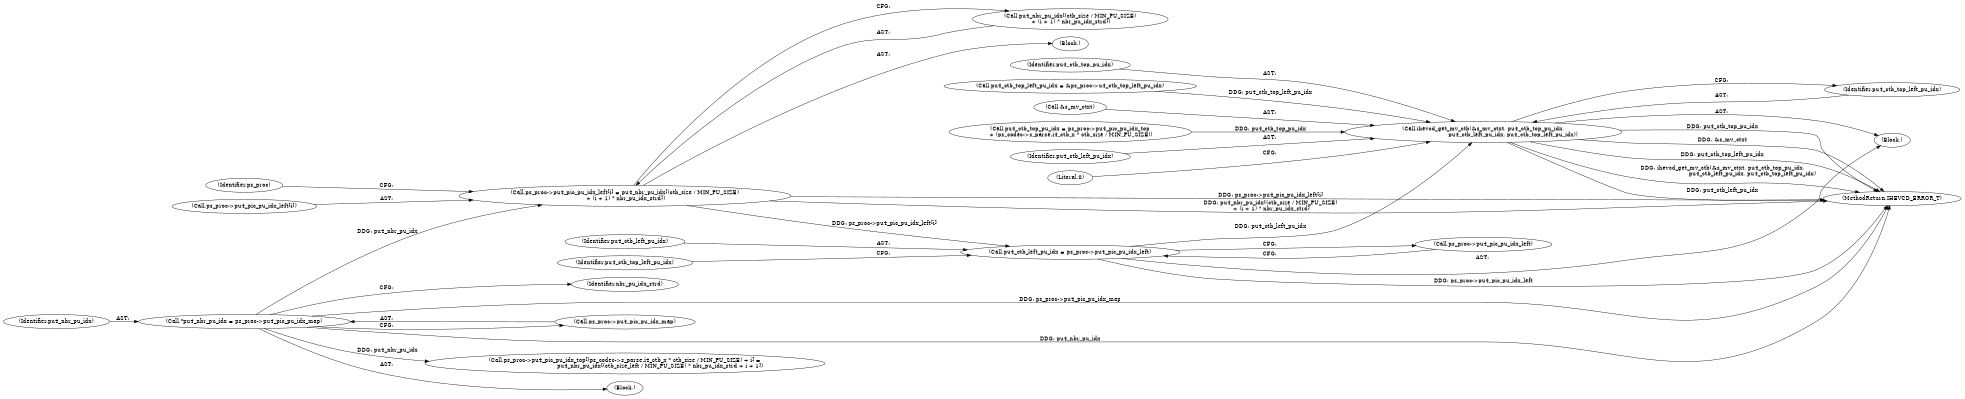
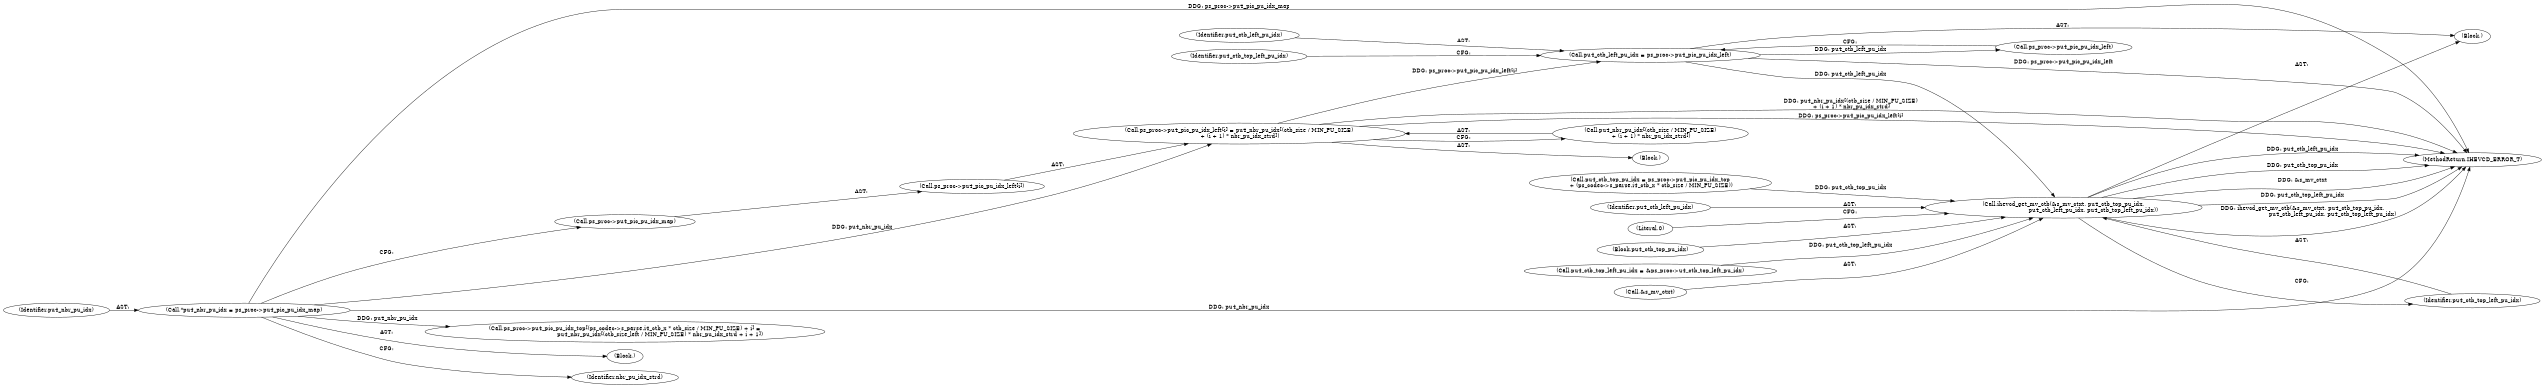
node "(Identifier,pu4_ctb_top_pu_idx)": label "(Identifier,pu4_ctb_top_pu_idx)" -> "(Block,pu4_ctb_top_pu_idx)"
node "(Identifier,ps_proc)": removed
edge "(Call,pu4_ctb_left_pu_idx = ps_proc->pu4_pic_pu_idx_left)" -> "(Call,ps_proc->pu4_pic_pu_idx_left)": label "CFG: " -> "DDG: pu4_ctb_left_pu_idx"
edge "(Call,ps_proc->pu4_pic_pu_idx_map)" -> "(Call,*pu4_nbr_pu_idx = ps_proc->pu4_pic_pu_idx_map)": now "(Call,ps_proc->pu4_pic_pu_idx_map)" -> "(Call,ps_proc->pu4_pic_pu_idx_left[i])"
